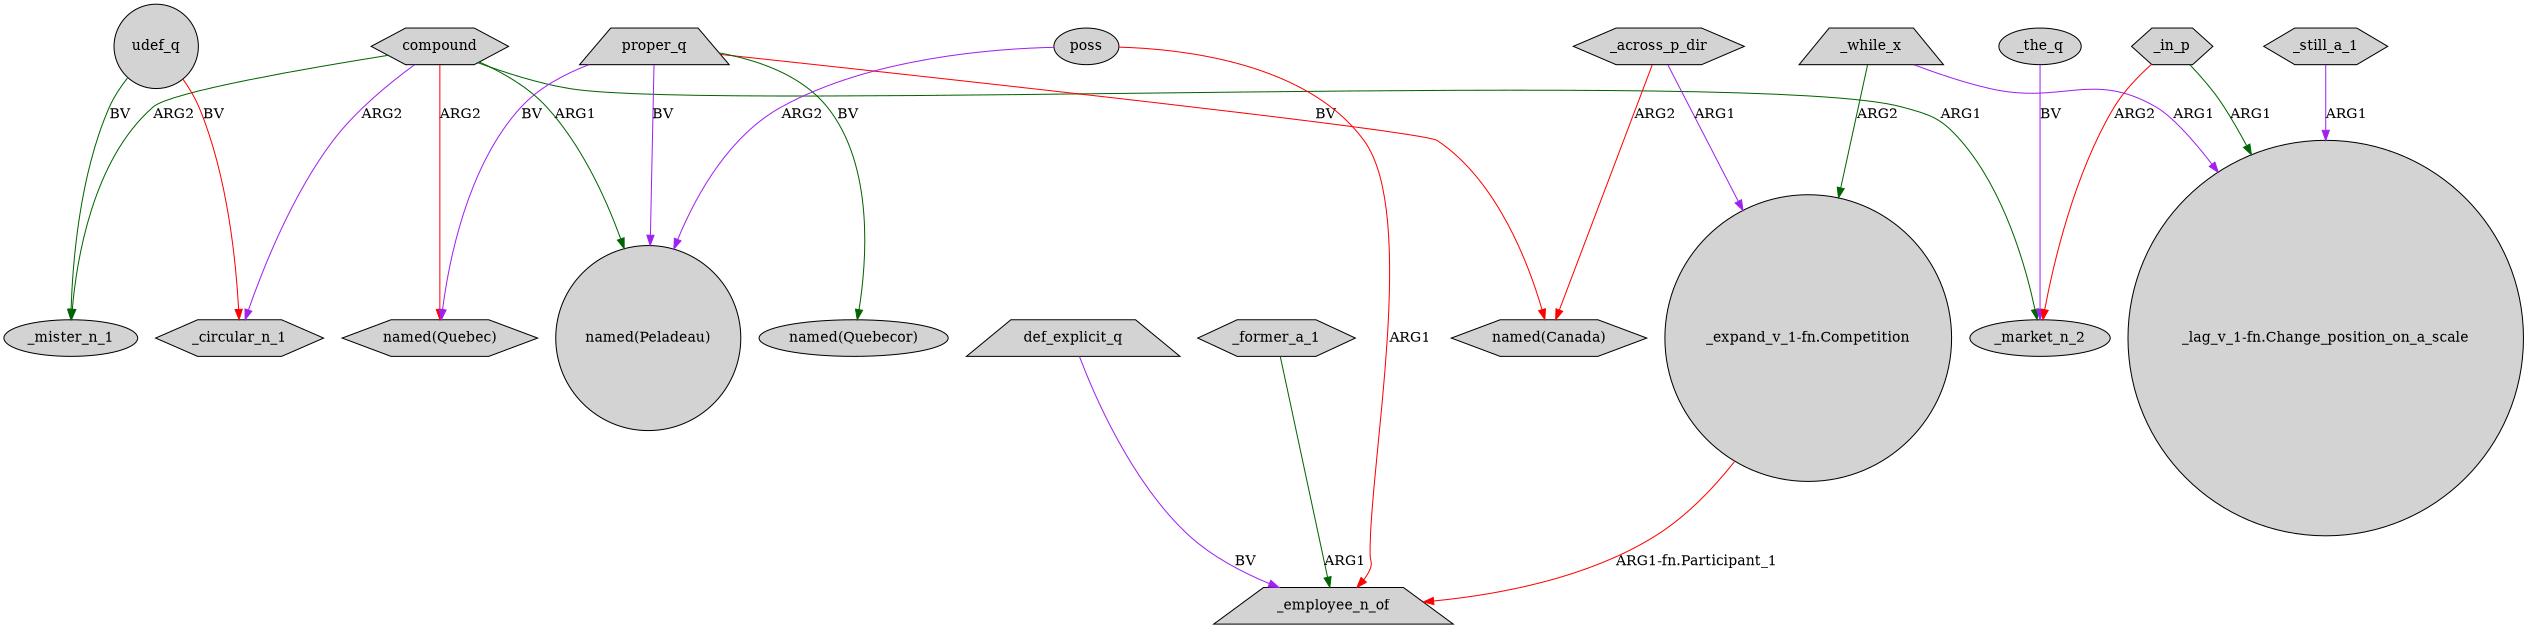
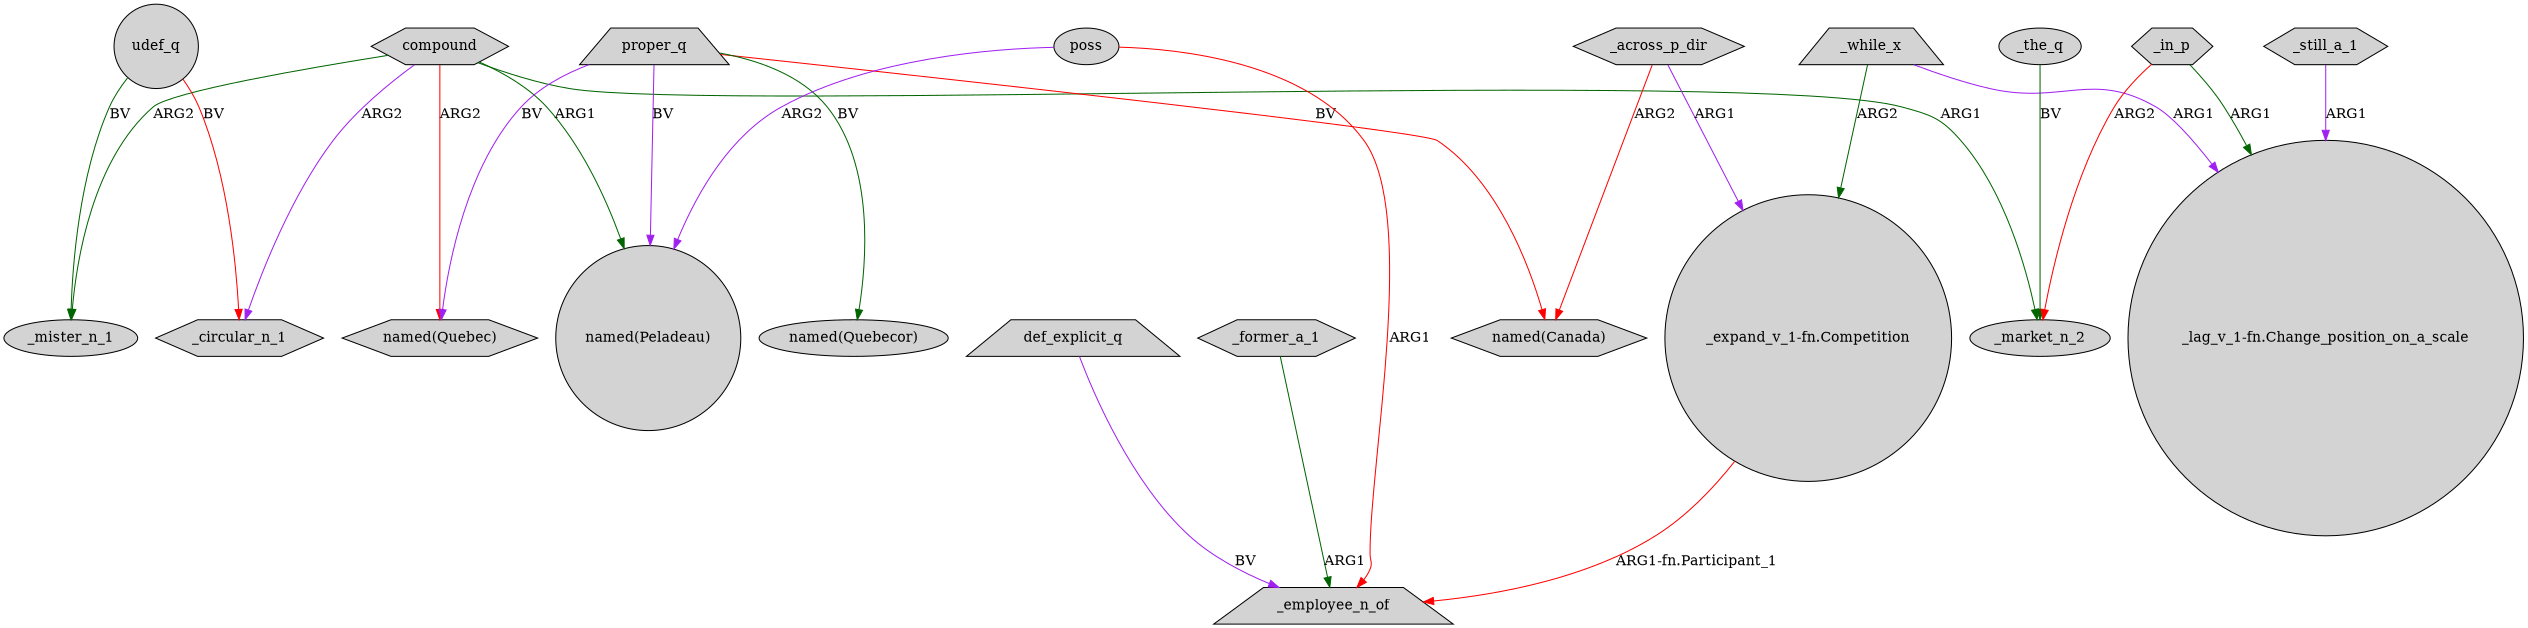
edge "_the_q" -> "_market_n_2": color purple -> darkgreen
